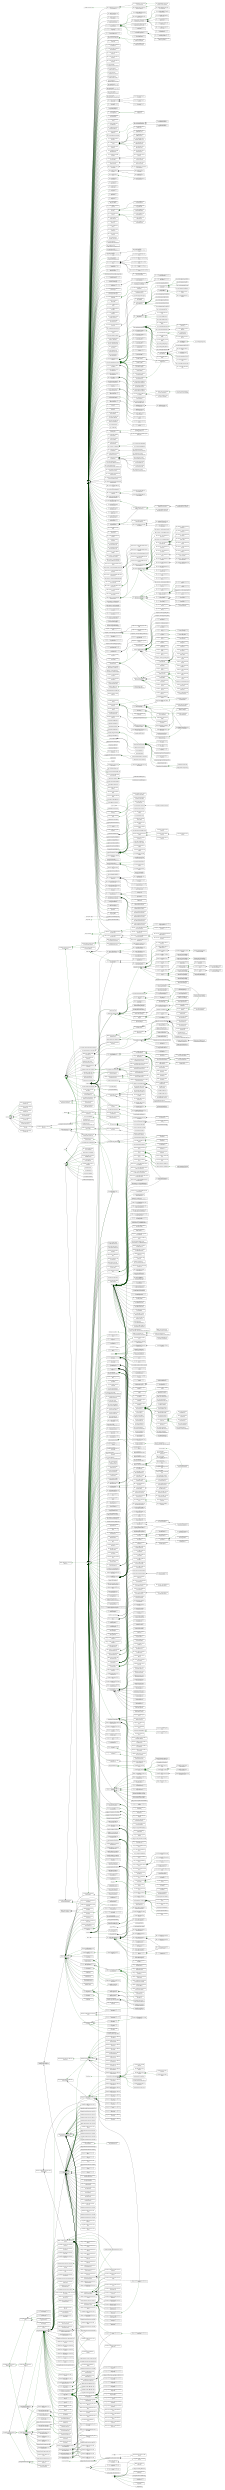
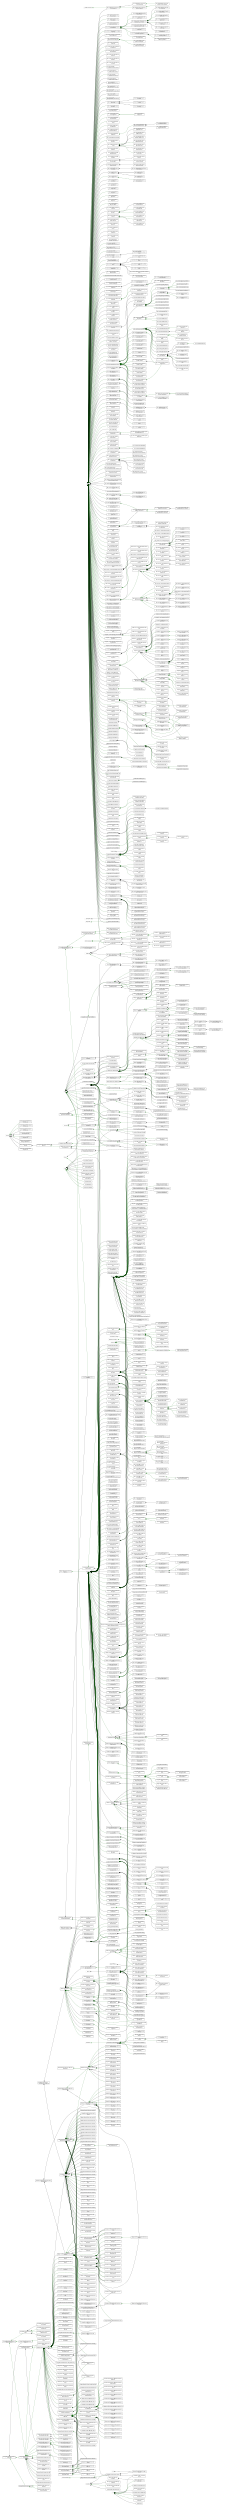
node "django.contrib.postgres.aggregates.general. BitAnd": removed
node "django.contrib.postgres.aggregates.general. BitOr": removed
